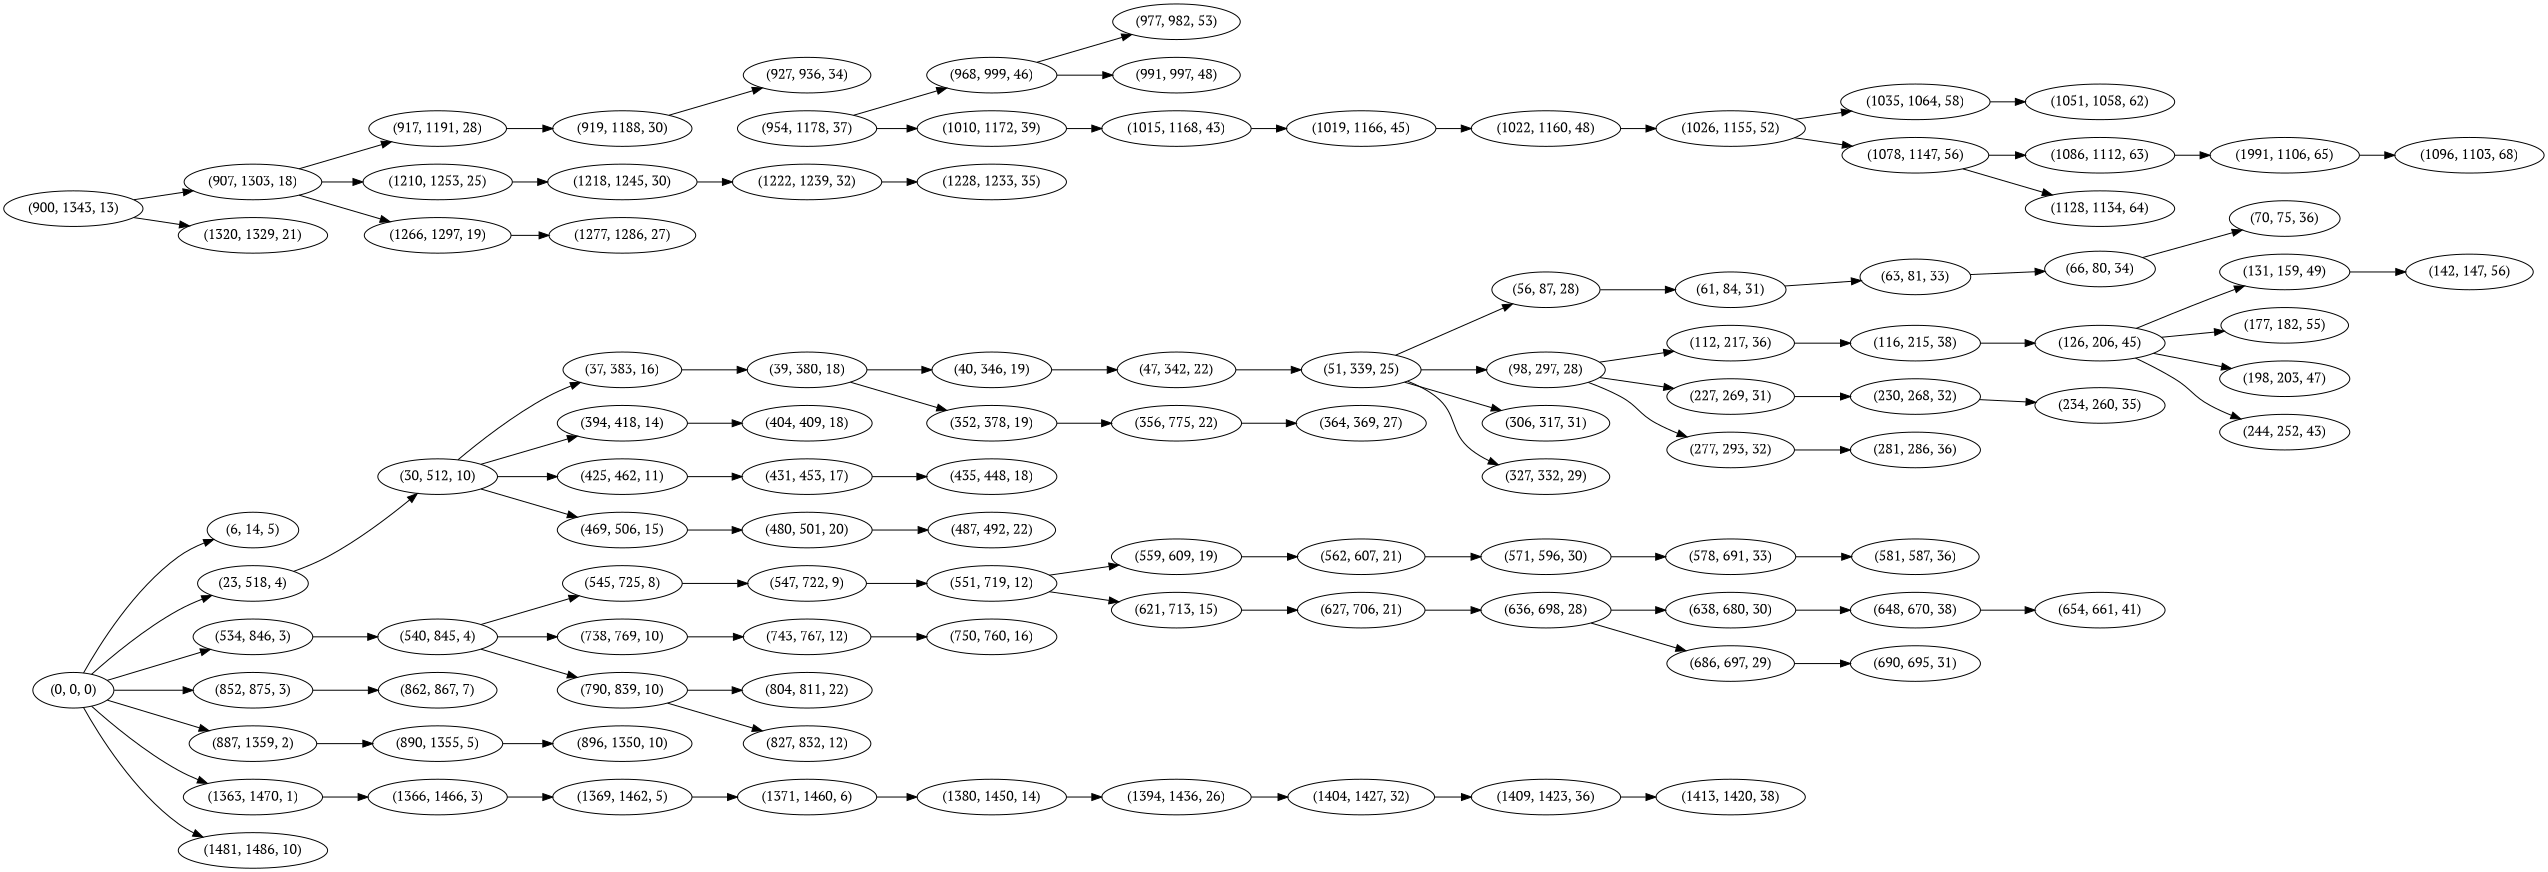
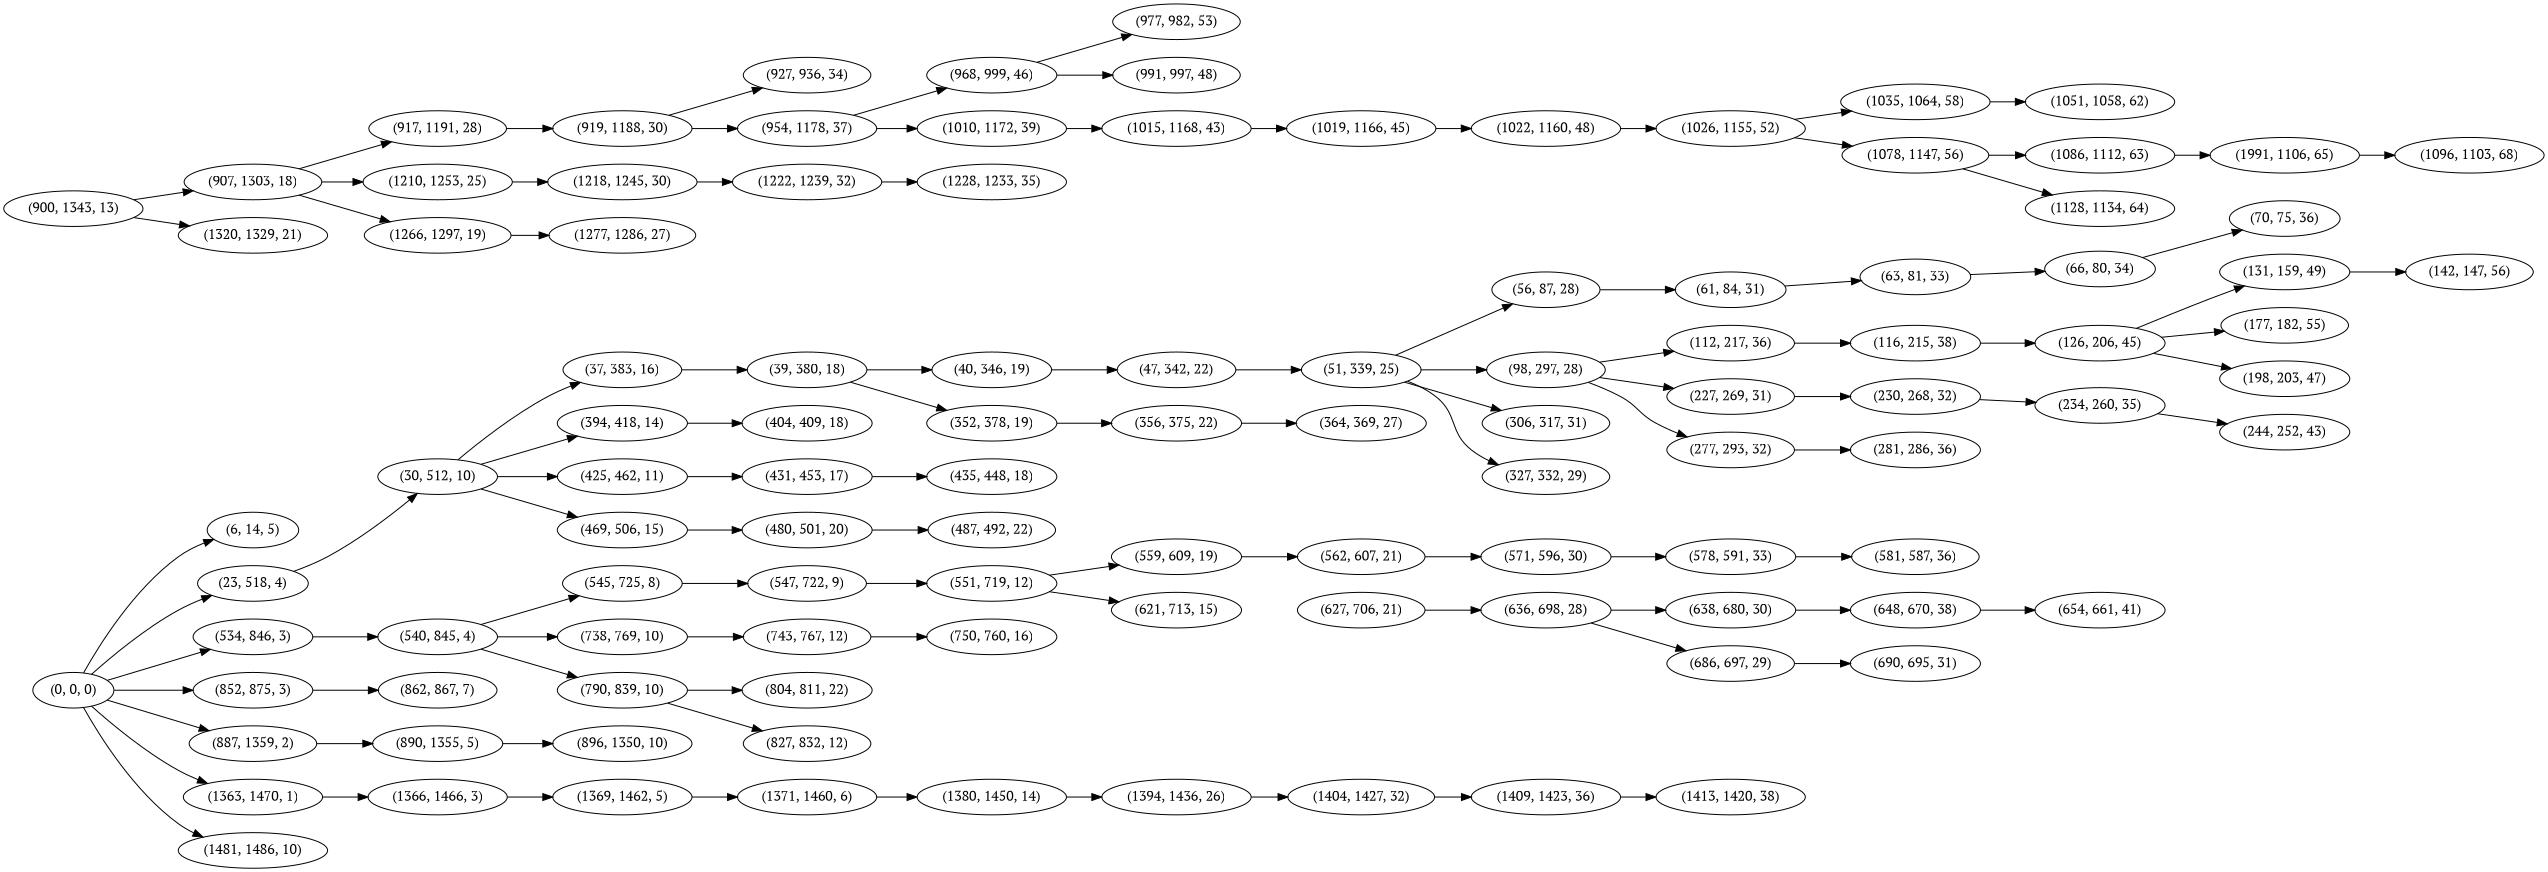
edge "(919, 1188, 30)" -> "(954, 1178, 37)": added
edge "(126, 206, 45)" -> "(244, 252, 43)": now "(234, 260, 35)" -> "(244, 252, 43)"
node "(356, 775, 22)": label "(356, 775, 22)" -> "(356, 375, 22)"
node "(578, 691, 33)": label "(578, 691, 33)" -> "(578, 591, 33)"
edge "(621, 713, 15)" -> "(627, 706, 21)": removed
